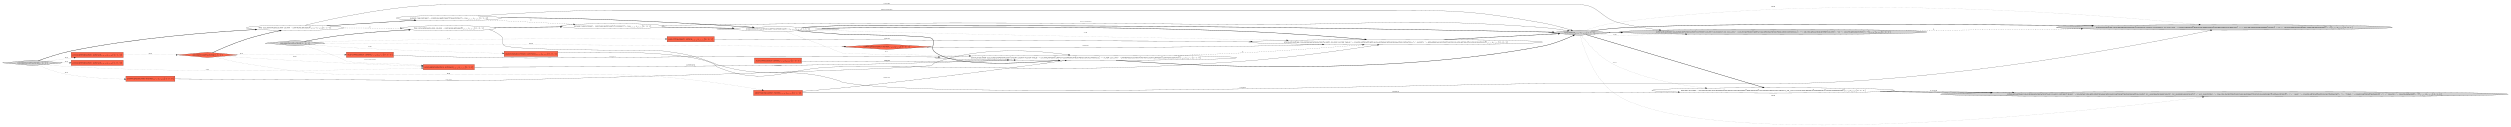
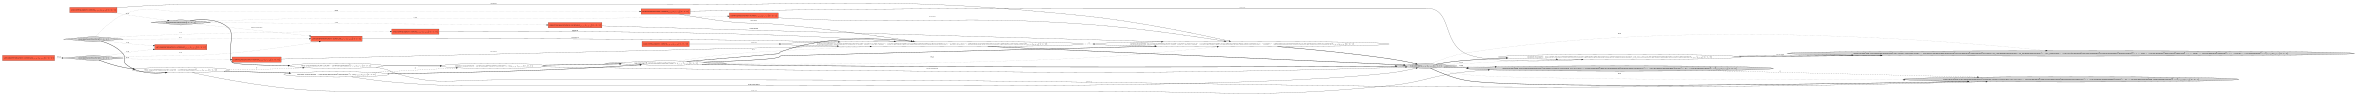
edge "addObjectModifyActions['0', '0', '1']" -> "Map<String,Object> options@@@2@@@['0', '0', '1']": reversed
node "DBRProgressMonitor monitor@@@2@@@['0', '0', '1']": shape diamond -> box
edge "List<DBEPersistAction> actionList@@@2@@@['0', '1', '0']" -> "addObjectModifyActions['0', '1', '0']": reversed
node "addObjectModifyActions['0', '1', '0']": fillcolor tomato -> lightgray
edge "addObjectModifyActions['1', '0', '0']" -> "List<DBEPersistAction> actionList@@@2@@@['1', '0', '0']": reversed
